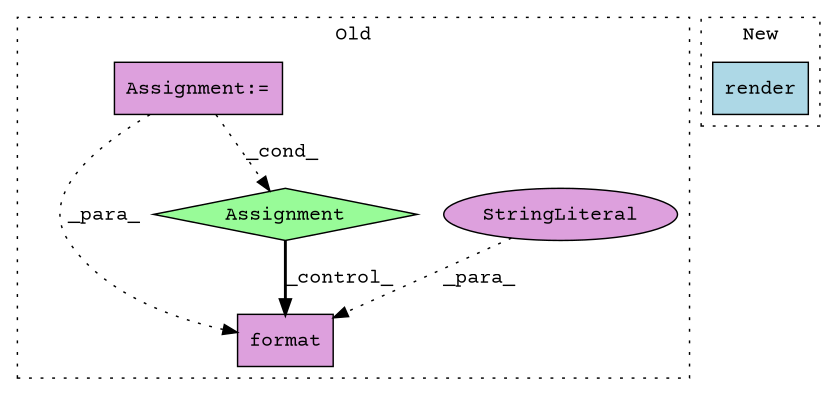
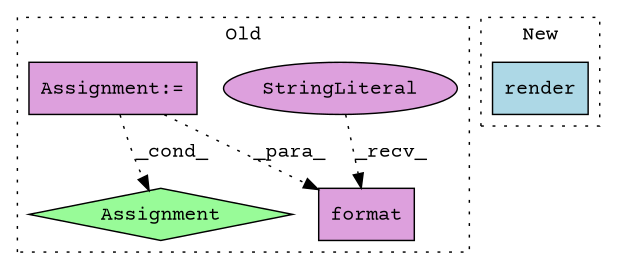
edge "Assignment" -> "format": removed, label "_control_"
edge "StringLiteral" -> "format": label "_para_" -> "_recv_"
